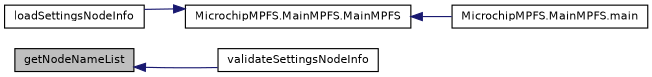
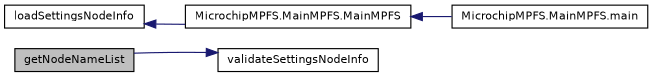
edge "loadSettingsNodeInfo" -> "MicrochipMPFS.MainMPFS.MainMPFS": reversed
edge "validateSettingsNodeInfo" -> "getNodeNameList": reversed
